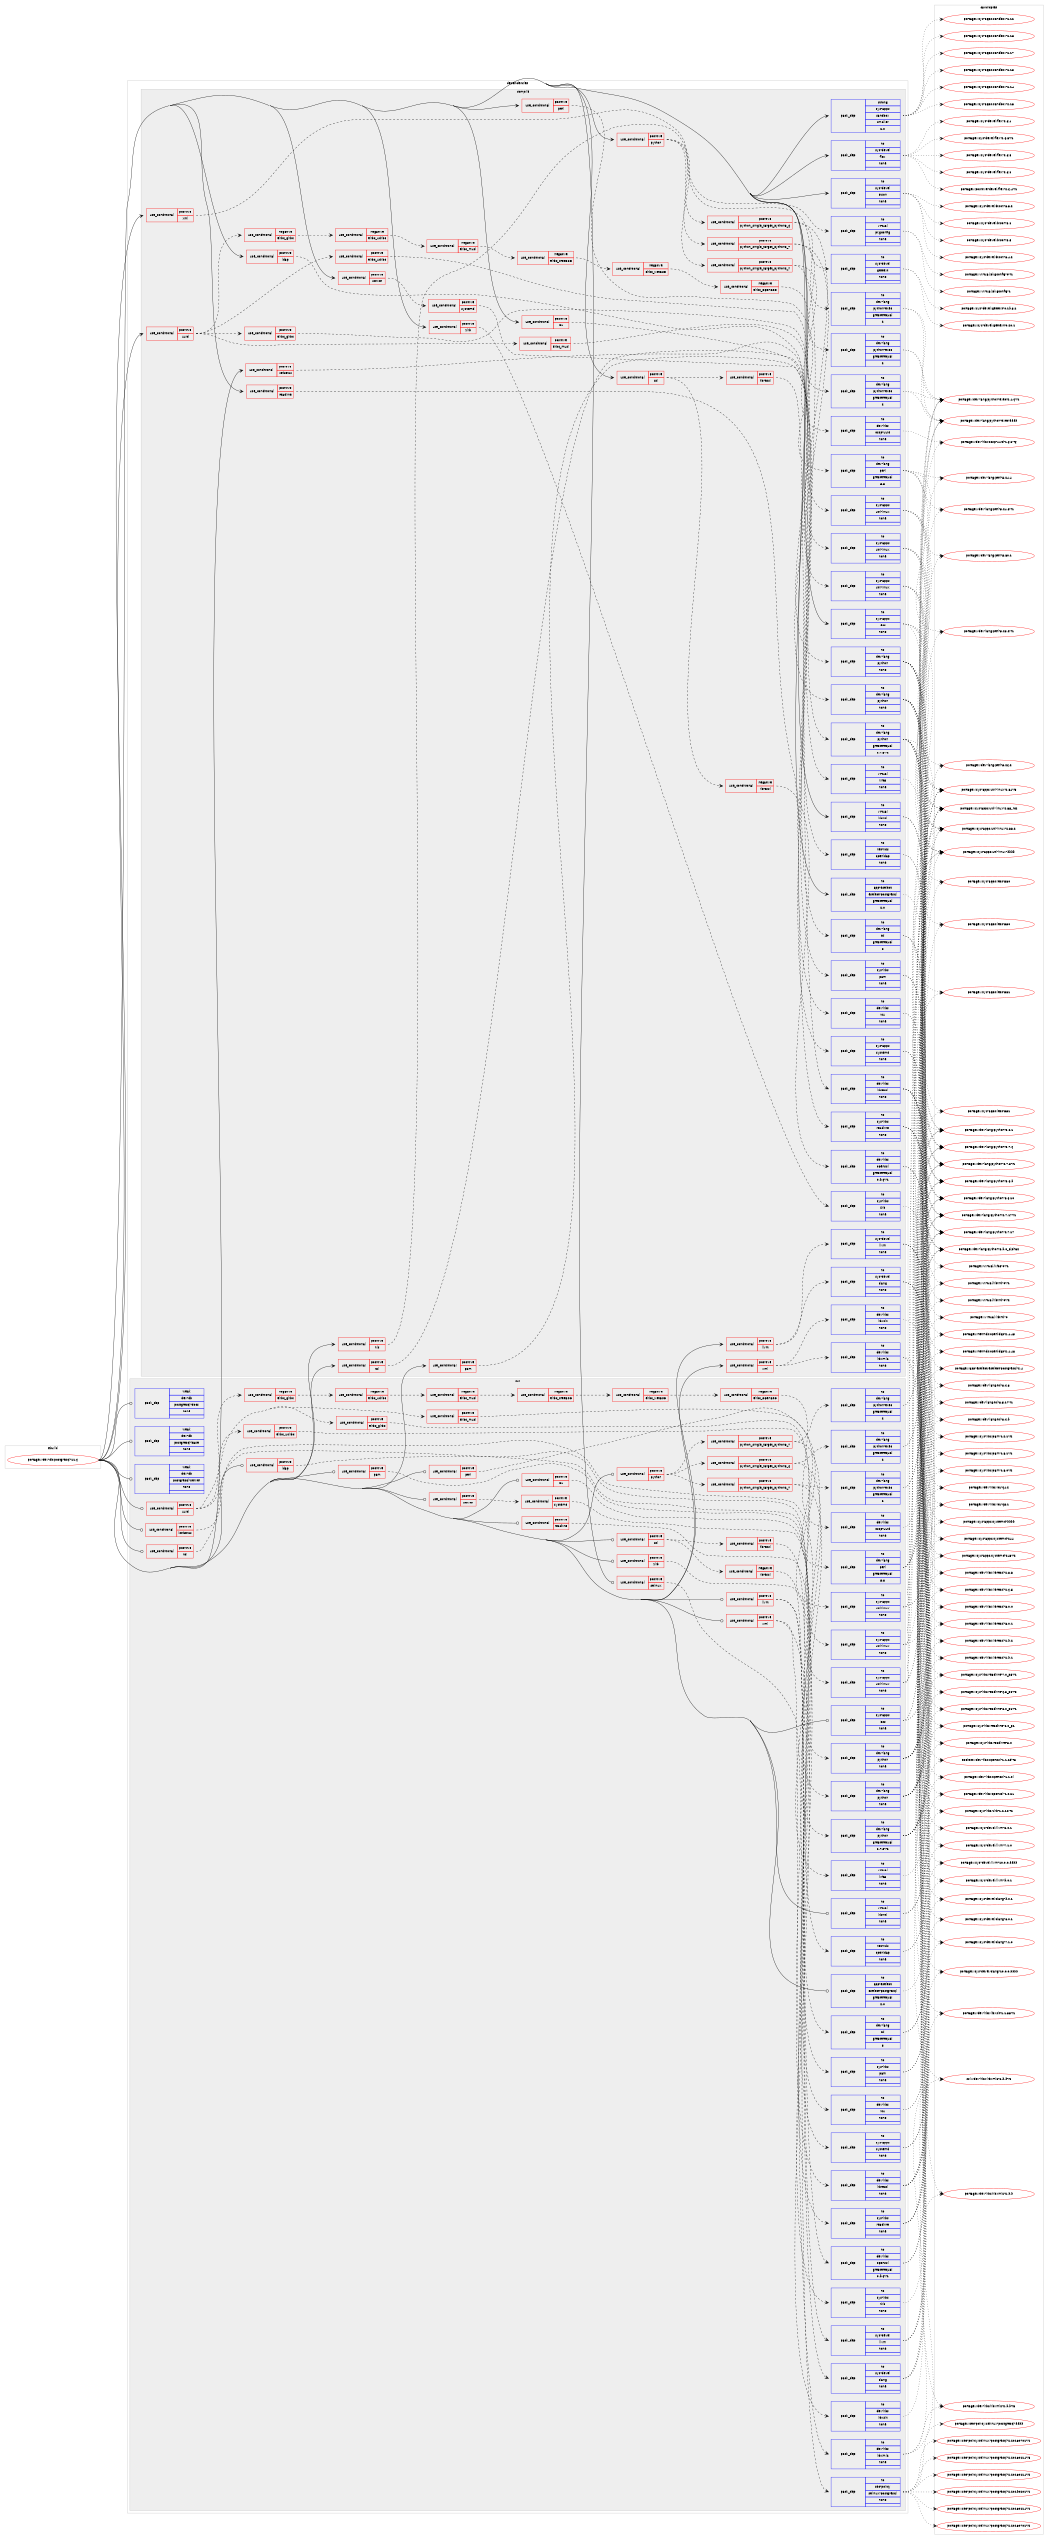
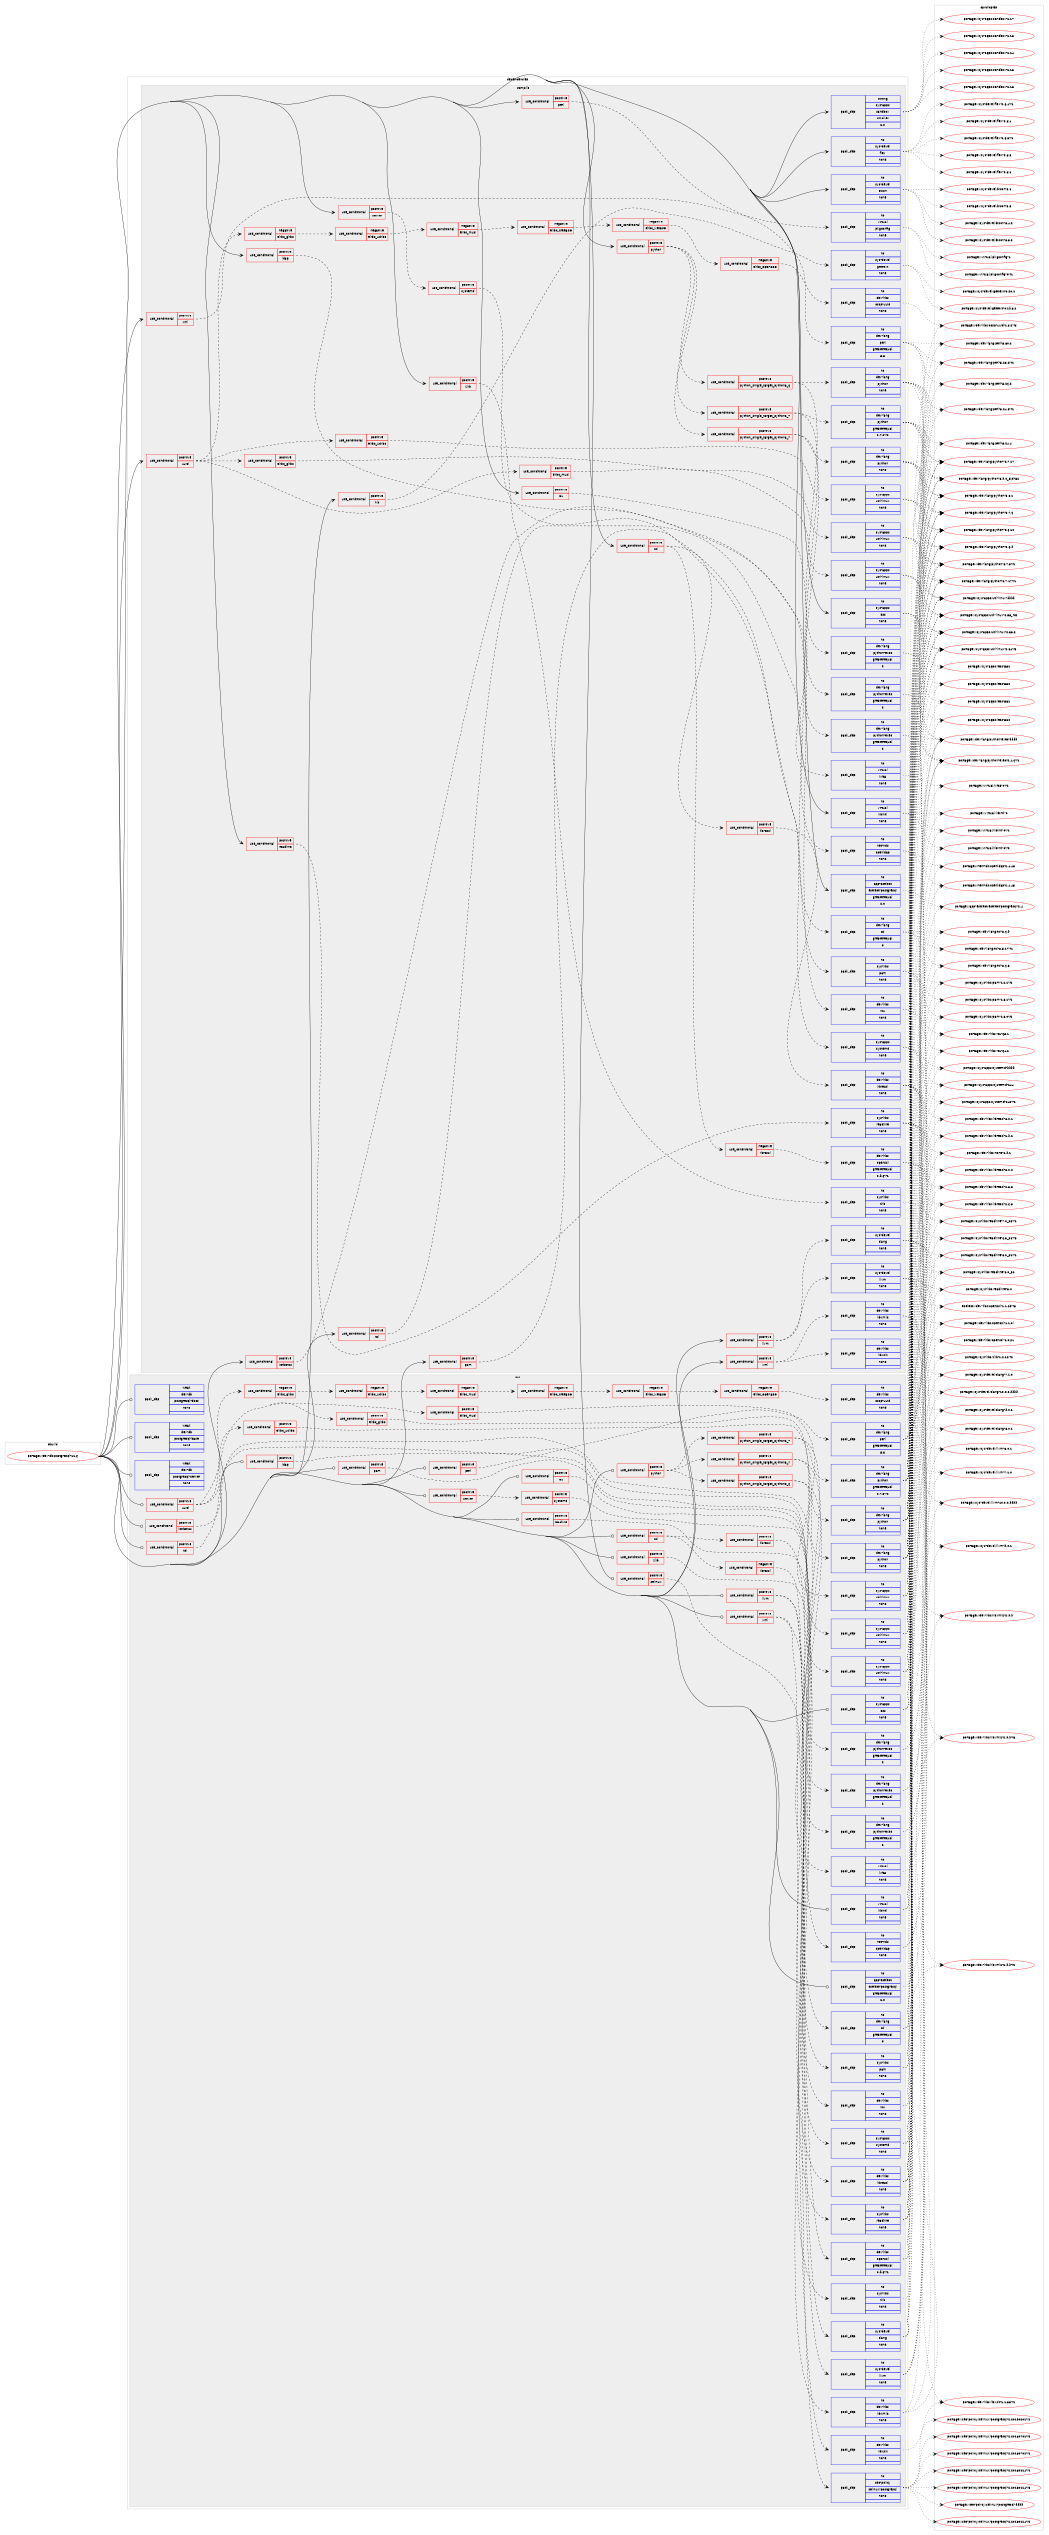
node "portage://sys-apps/sandbox-2.12": removed
node "portage://positive-devel/flex-2.6.4-r1": label "portage://positive-devel/flex-2.6.4-r1" -> "portage://sys-devel/flex-2.6.4-r1"
node "portage://dev-libs/libressl-2.9.1": label "portage://dev-libs/libressl-2.9.1" -> "portage://dev-libs/none-2.9.1"
node "ssl://dev-libs/libxml2-2.9.9-r2": label "ssl://dev-libs/libxml2-2.9.9-r2" -> "portage://dev-libs/libxml2-2.9.9-r2"
